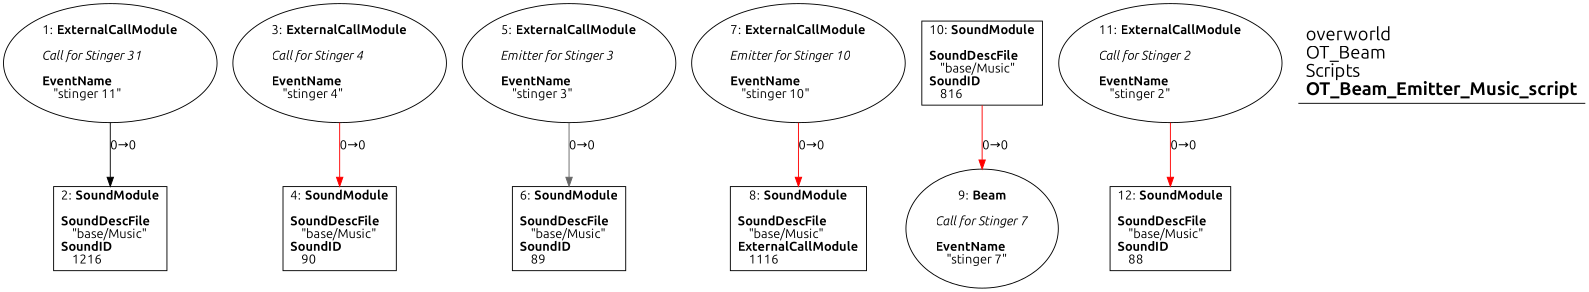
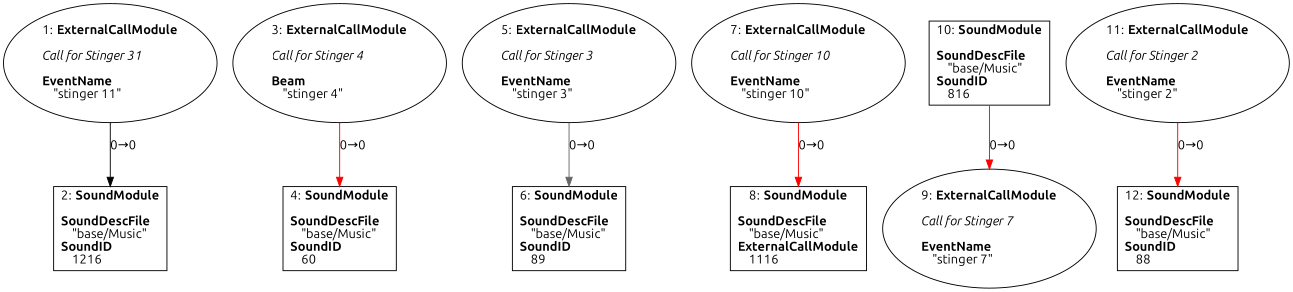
node "5:": text "Emitter for Stinger 3" -> "Call for Stinger 3"
node "7:": text "Emitter for Stinger 10" -> "Call for Stinger 10"
node "overworld": removed
node "3:": text "EventName" -> "Beam"
node "9:": text "Beam" -> "ExternalCallModule"
node "4:": text "90" -> "60"
